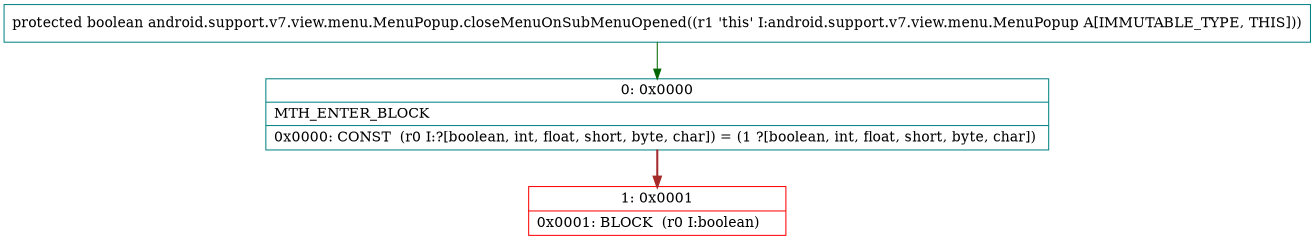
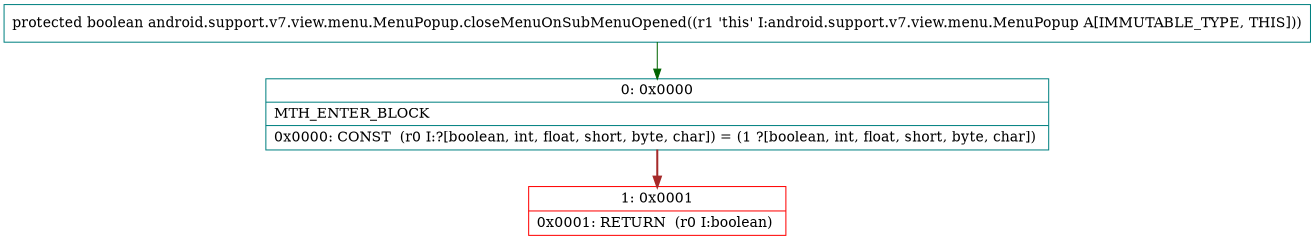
node "1: 0x0001": text "0x0001: BLOCK  (r0 I:boolean)" -> "0x0001: RETURN  (r0 I:boolean)"
